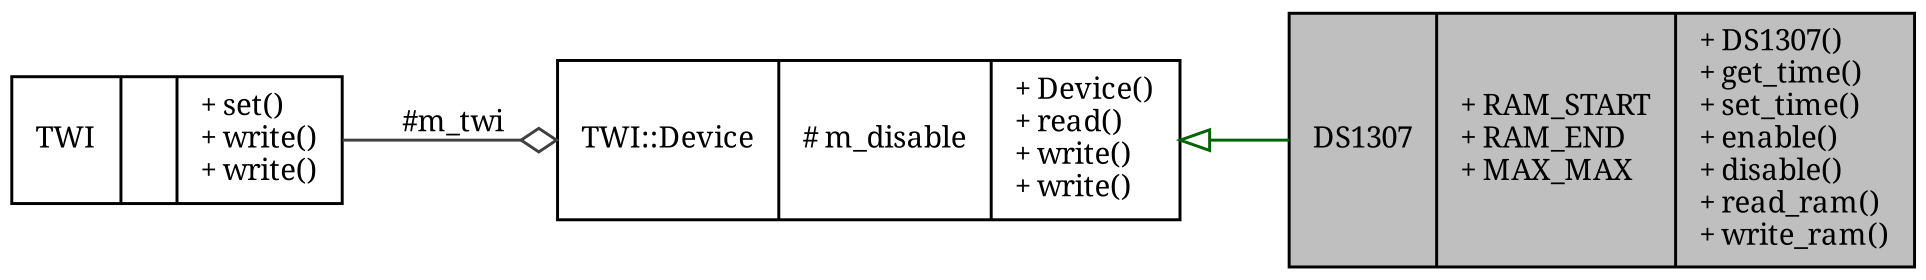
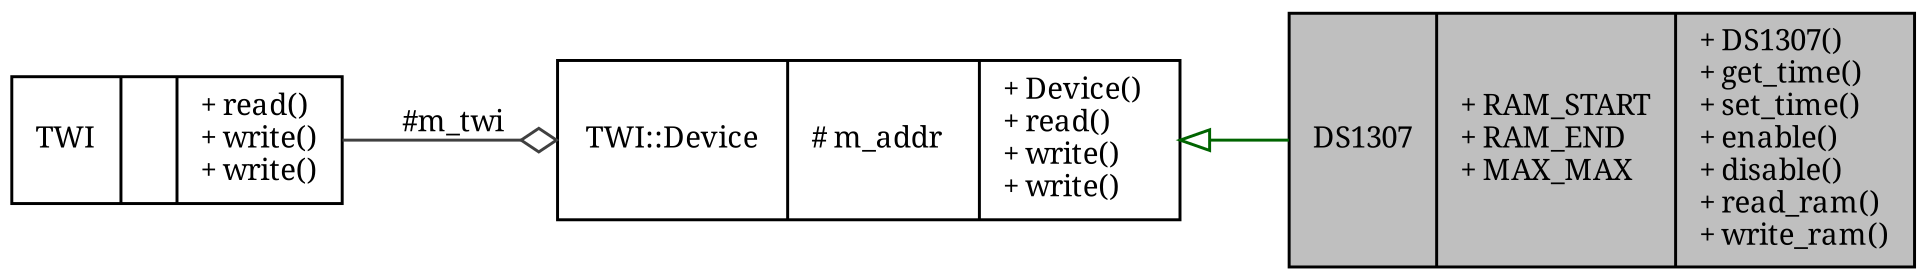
node "TWI": text "+ set()" -> "+ read()"
node "TWI::Device": text "# m_disable" -> "# m_addr"
